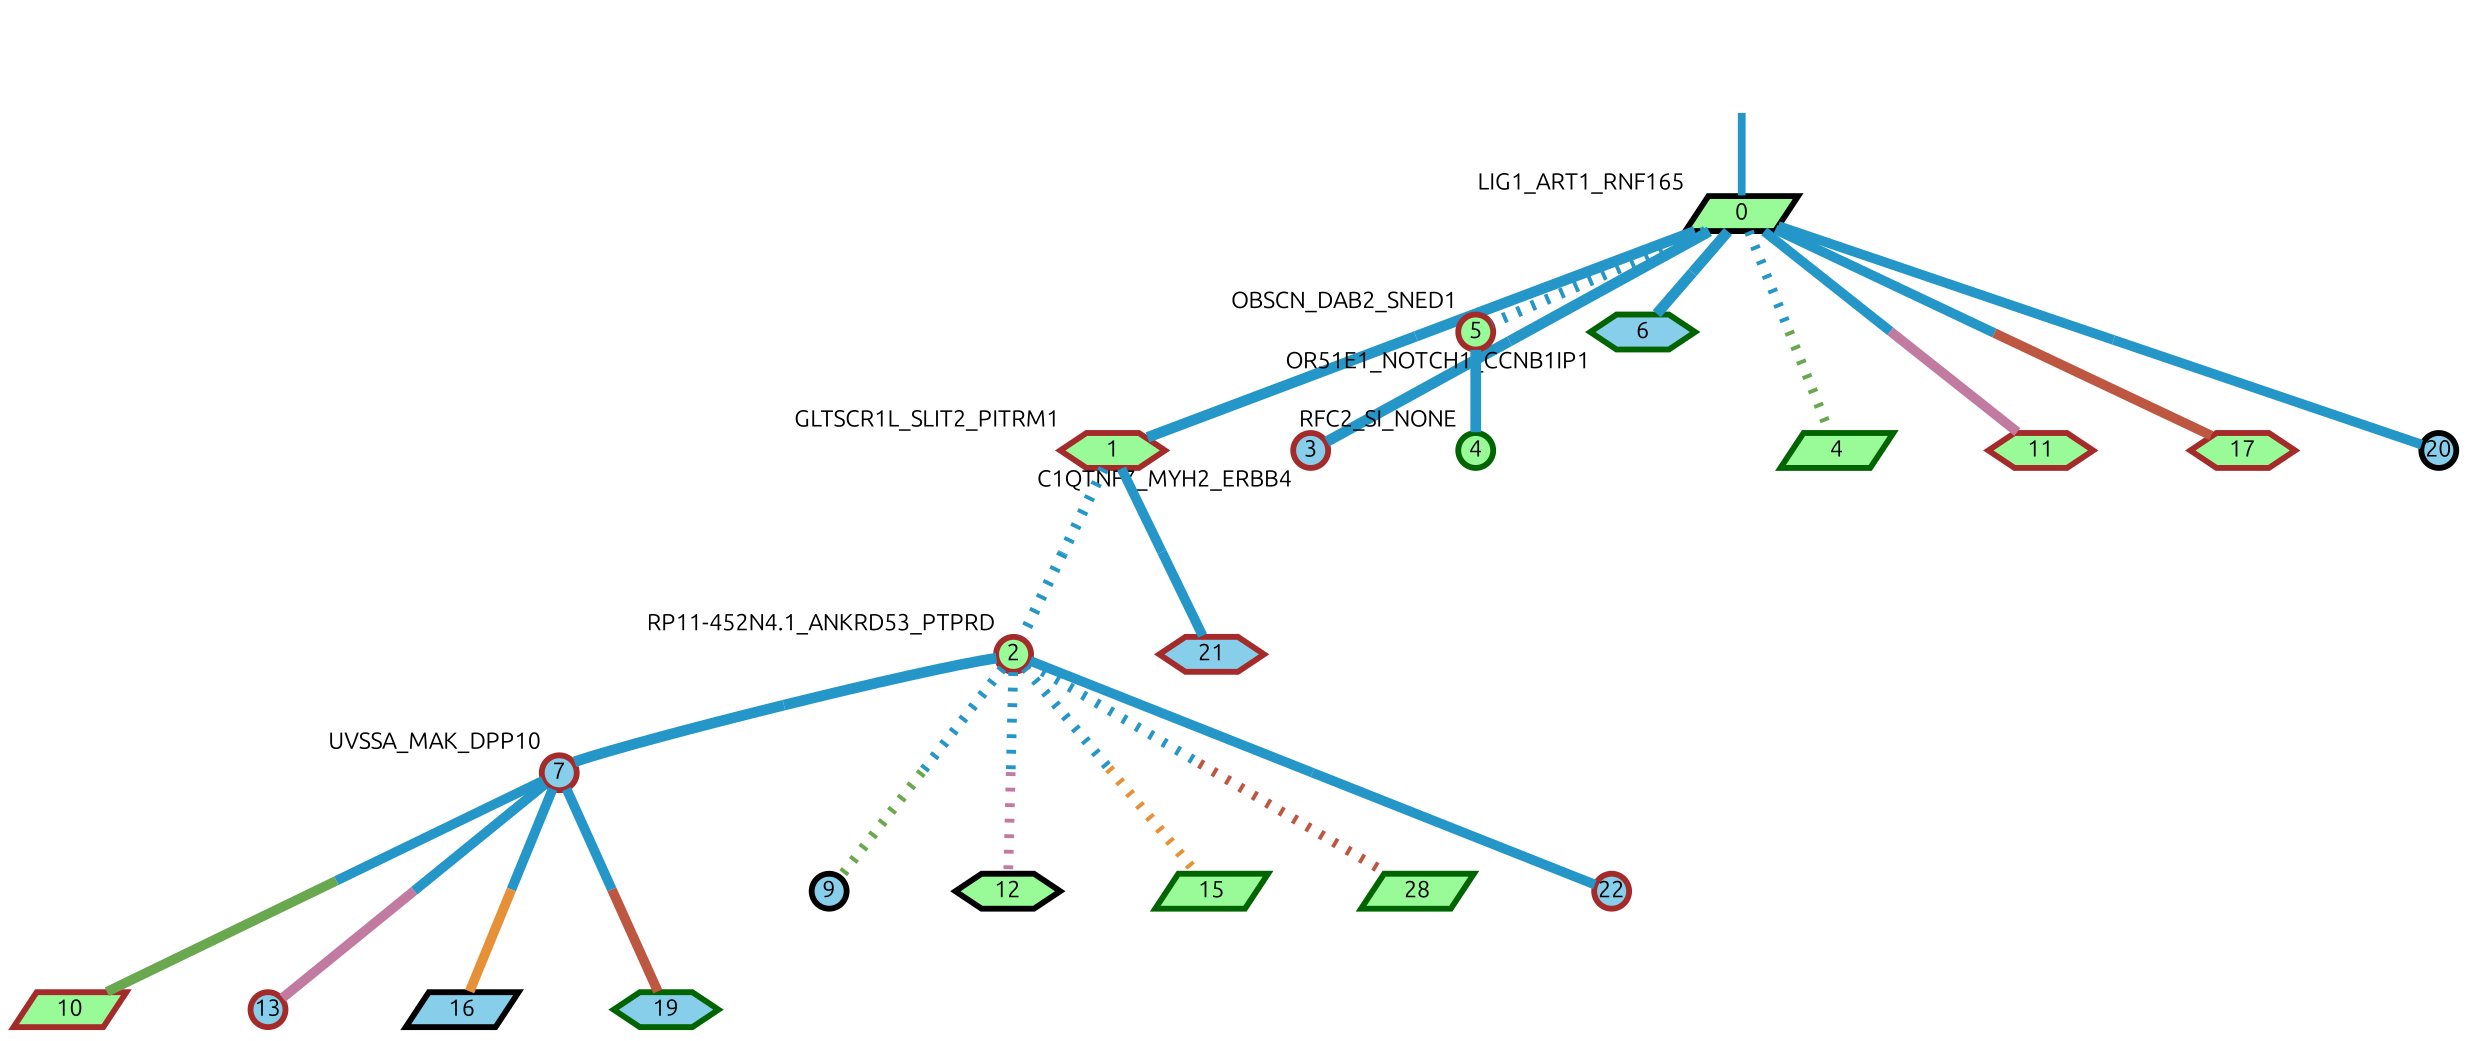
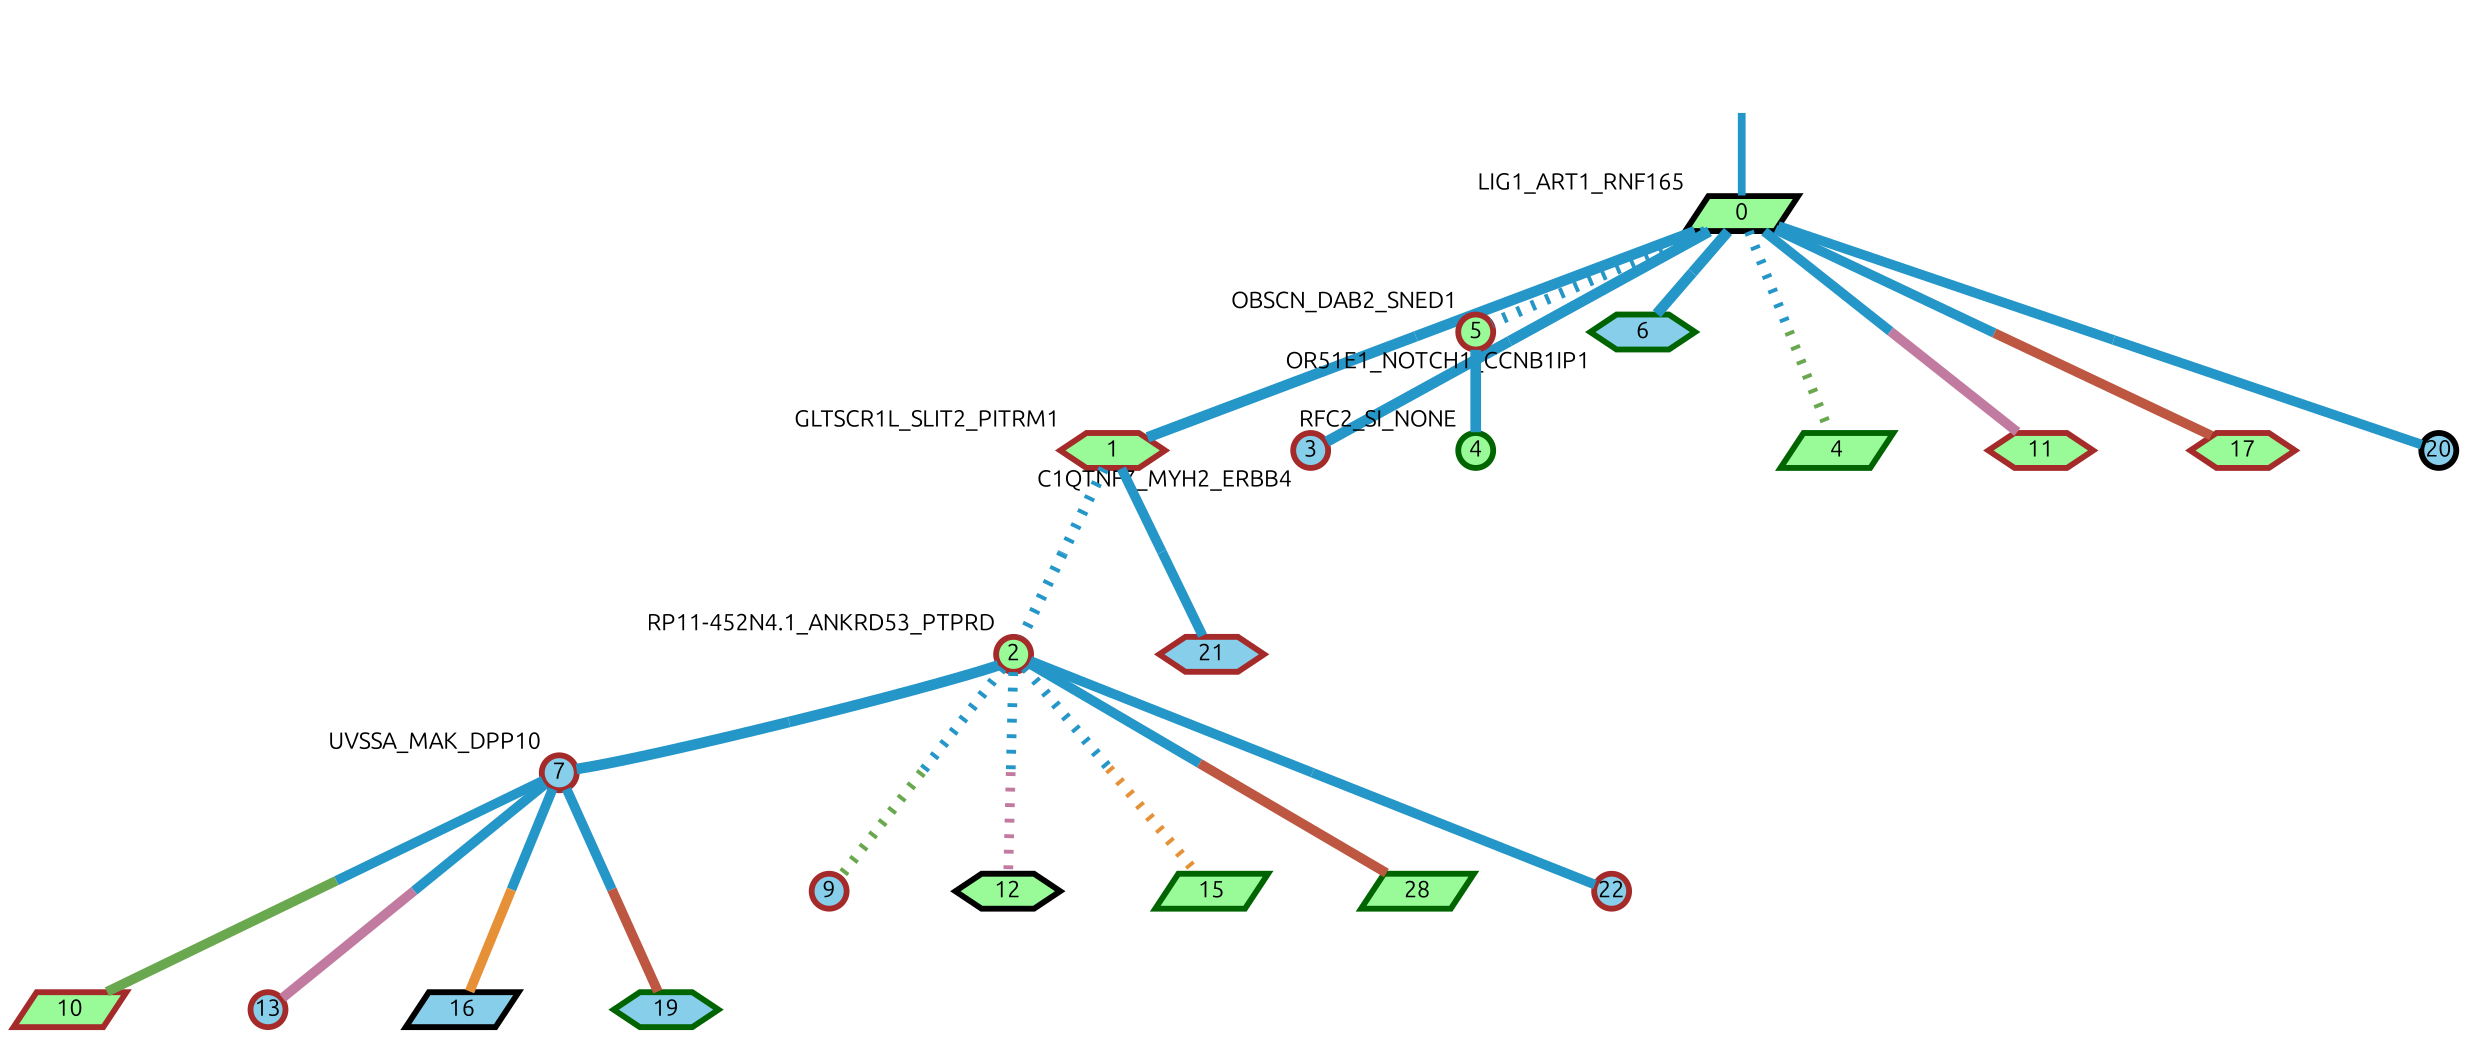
edge "2 RP11-452N4.1_ANKRD53_PTPRD" -> "7 UVSSA_MAK_DPP10": reversed
edge "2 RP11-452N4.1_ANKRD53_PTPRD" -> "28": style dotted -> bold
node "9": color black -> brown
